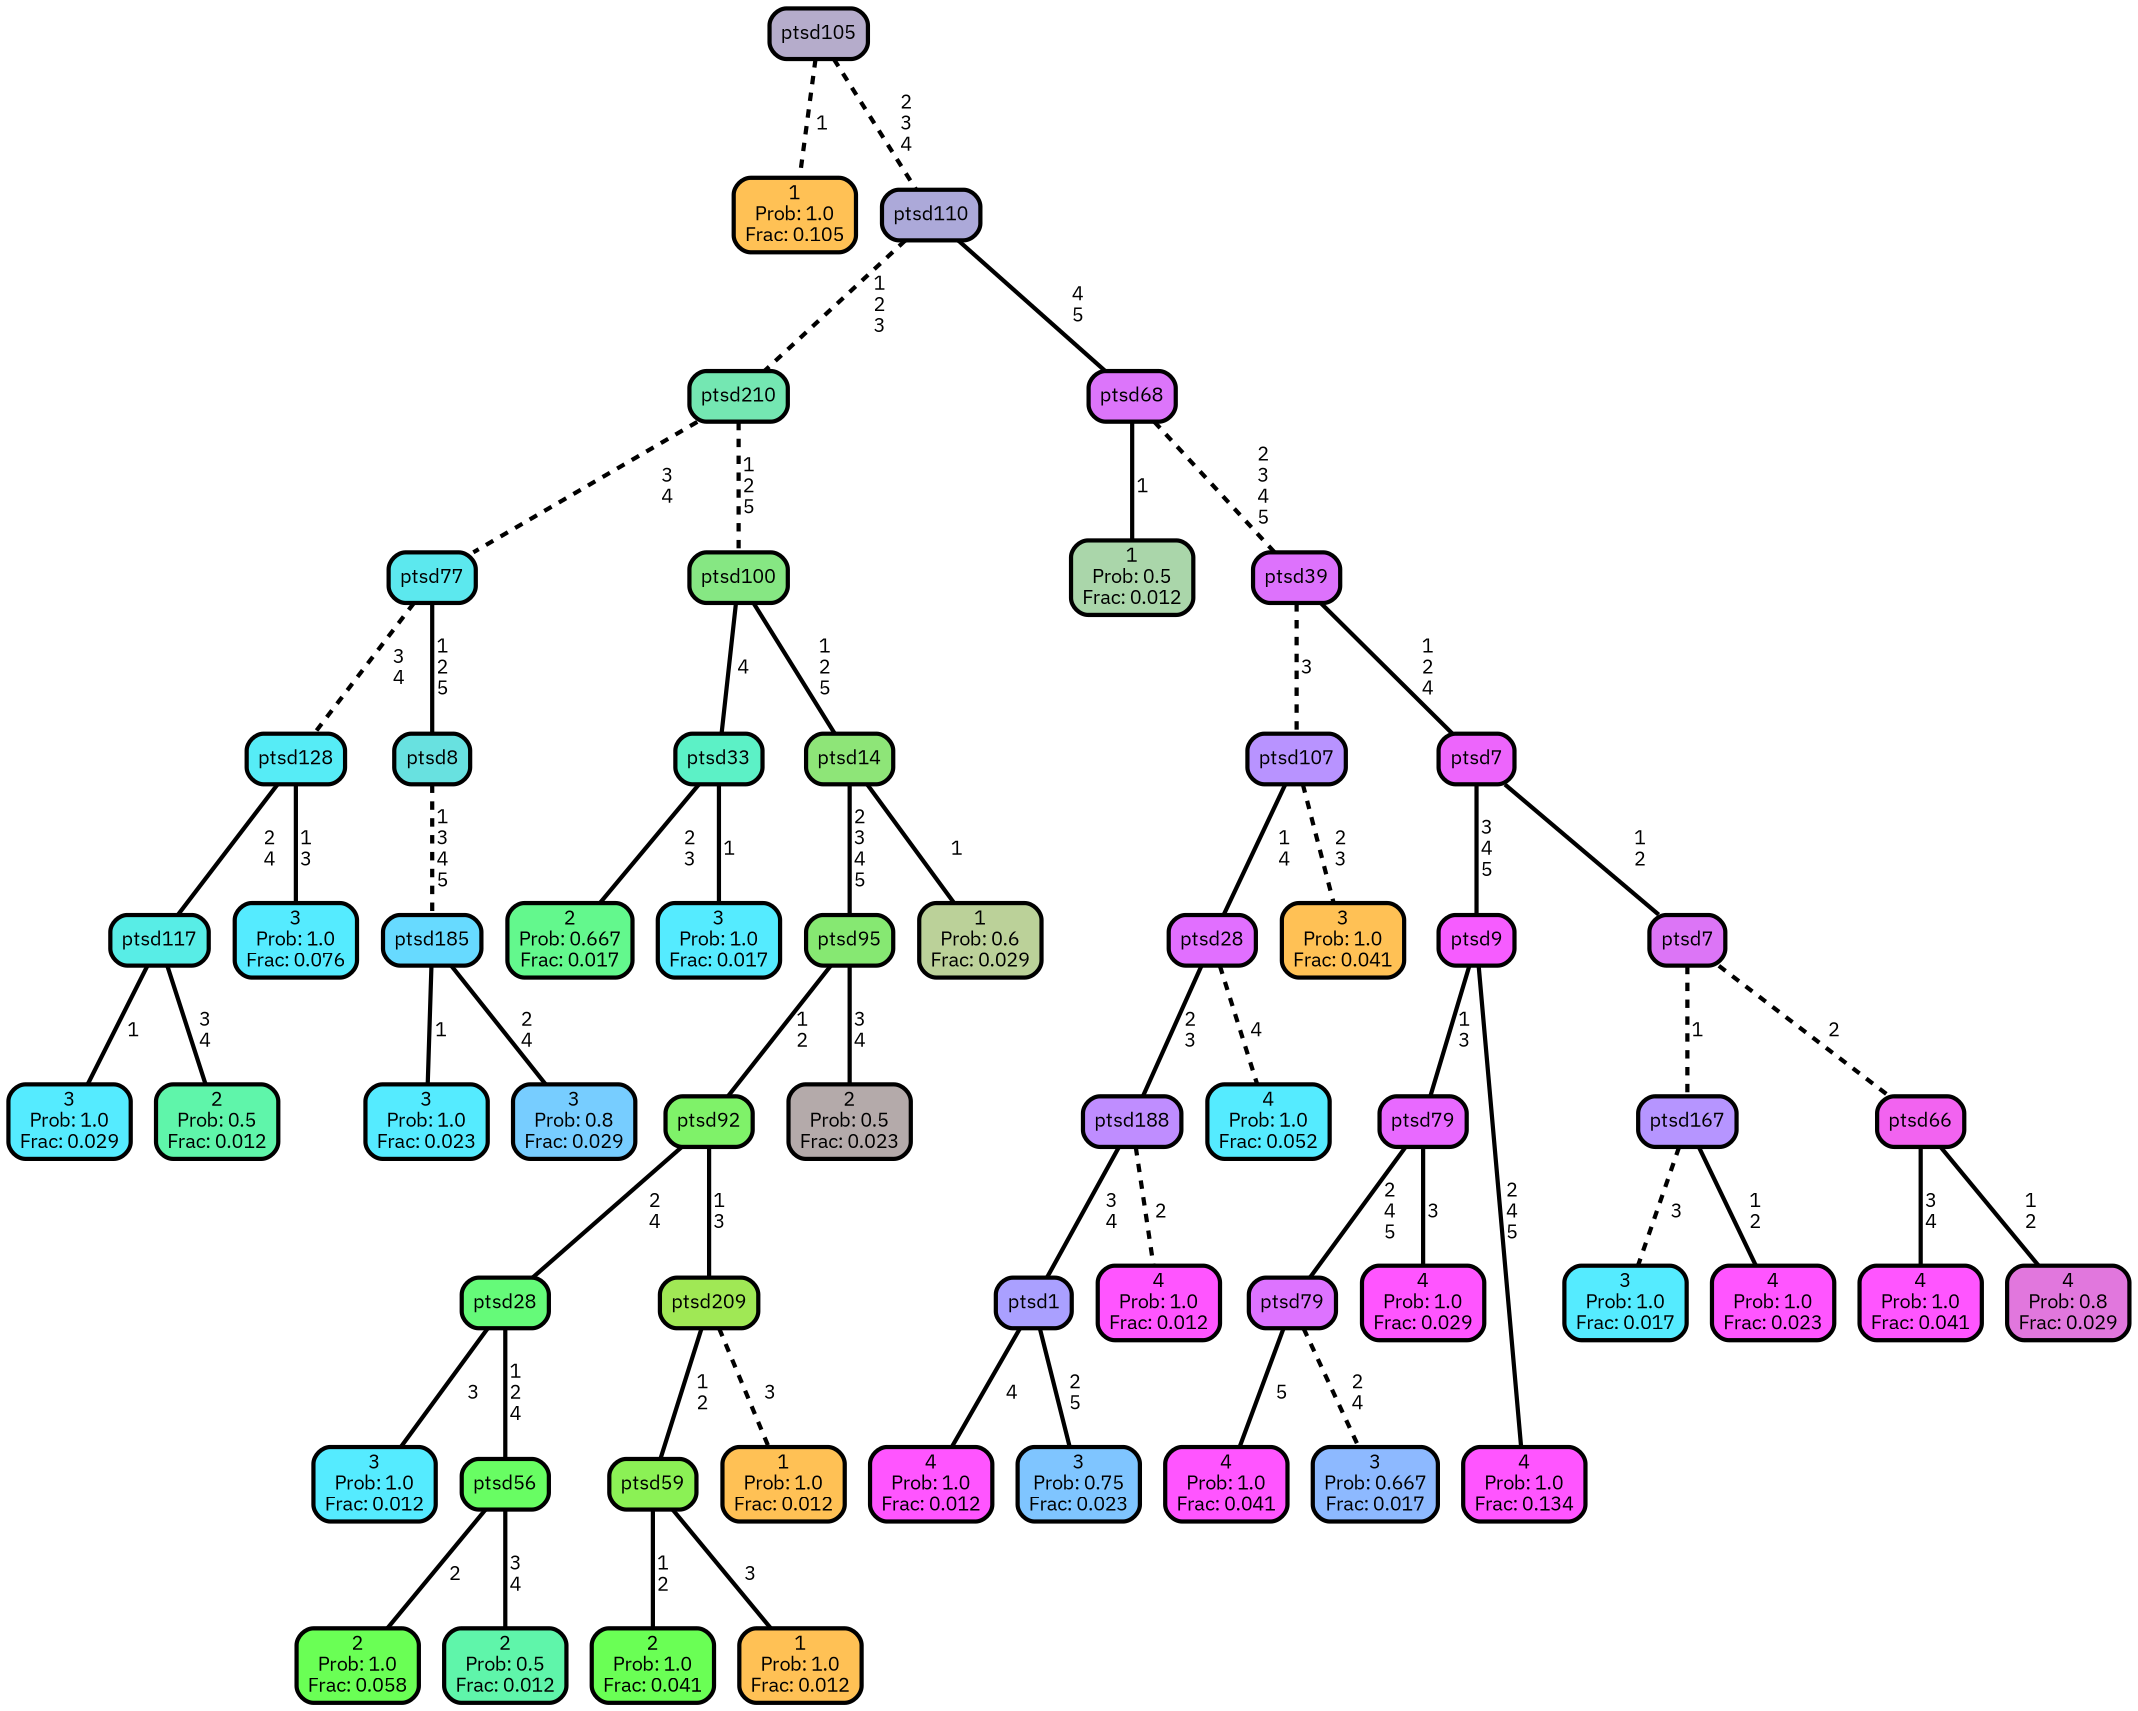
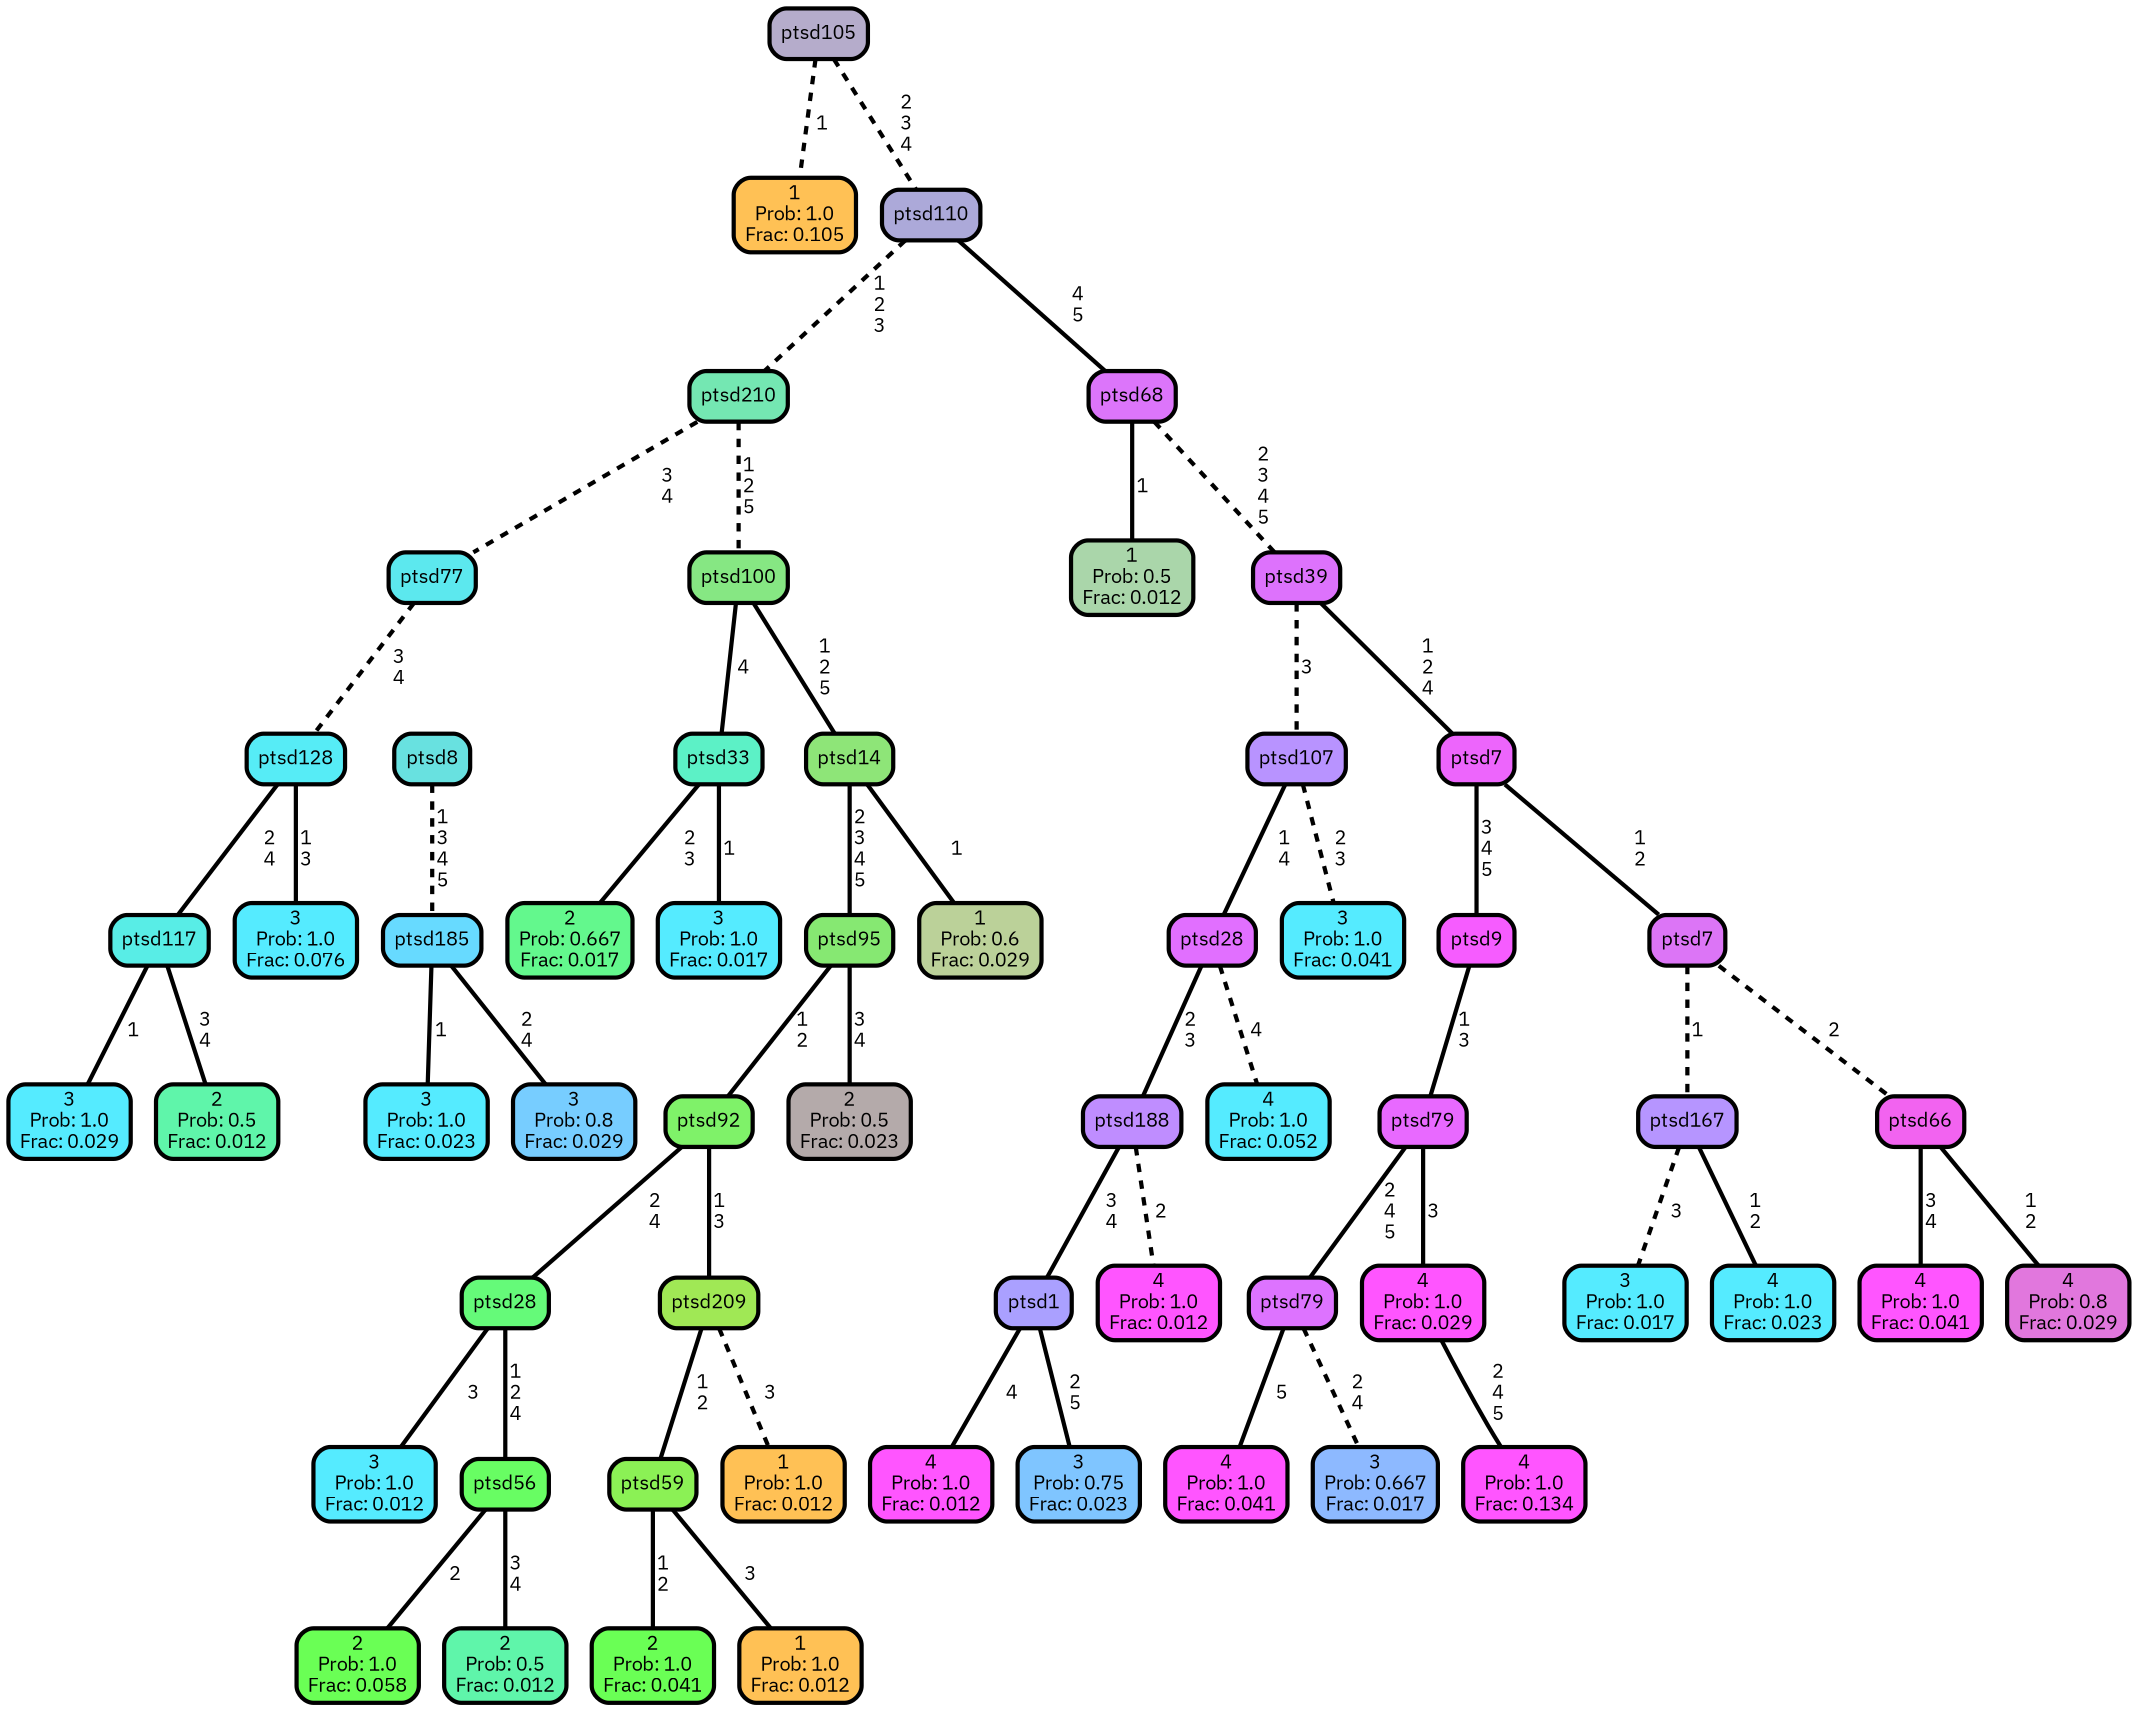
edge "ptsd77" -- "ptsd8": removed, label "1 2 5"
node "3 Prob: 1.0 Frac: 0.041": fillcolor #ffc155 -> #55ebff
edge "ptsd9" -- "4 Prob: 1.0 Frac: 0.134": now "4 Prob: 1.0 Frac: 0.029" -- "4 Prob: 1.0 Frac: 0.134"
node "4 Prob: 1.0 Frac: 0.023": fillcolor #ff55ff -> #55ebff
